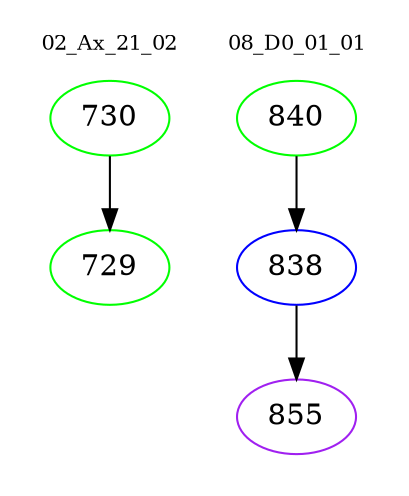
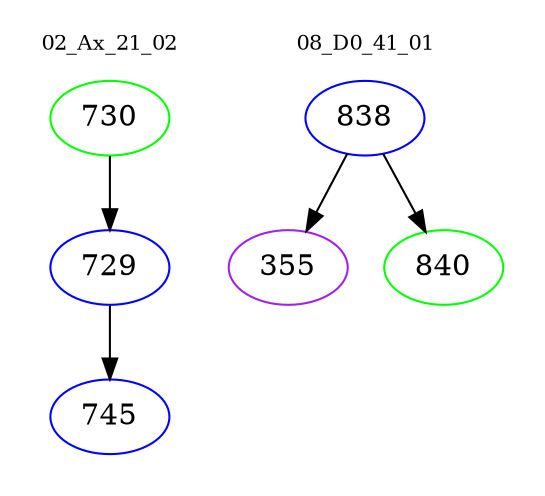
cluster "08_D0_01_01": label "08_D0_01_01" -> "08_D0_41_01"
edge "840" -> "838": reversed
node "729": color green -> blue
node "745": added
node "855": label "855" -> "355"
